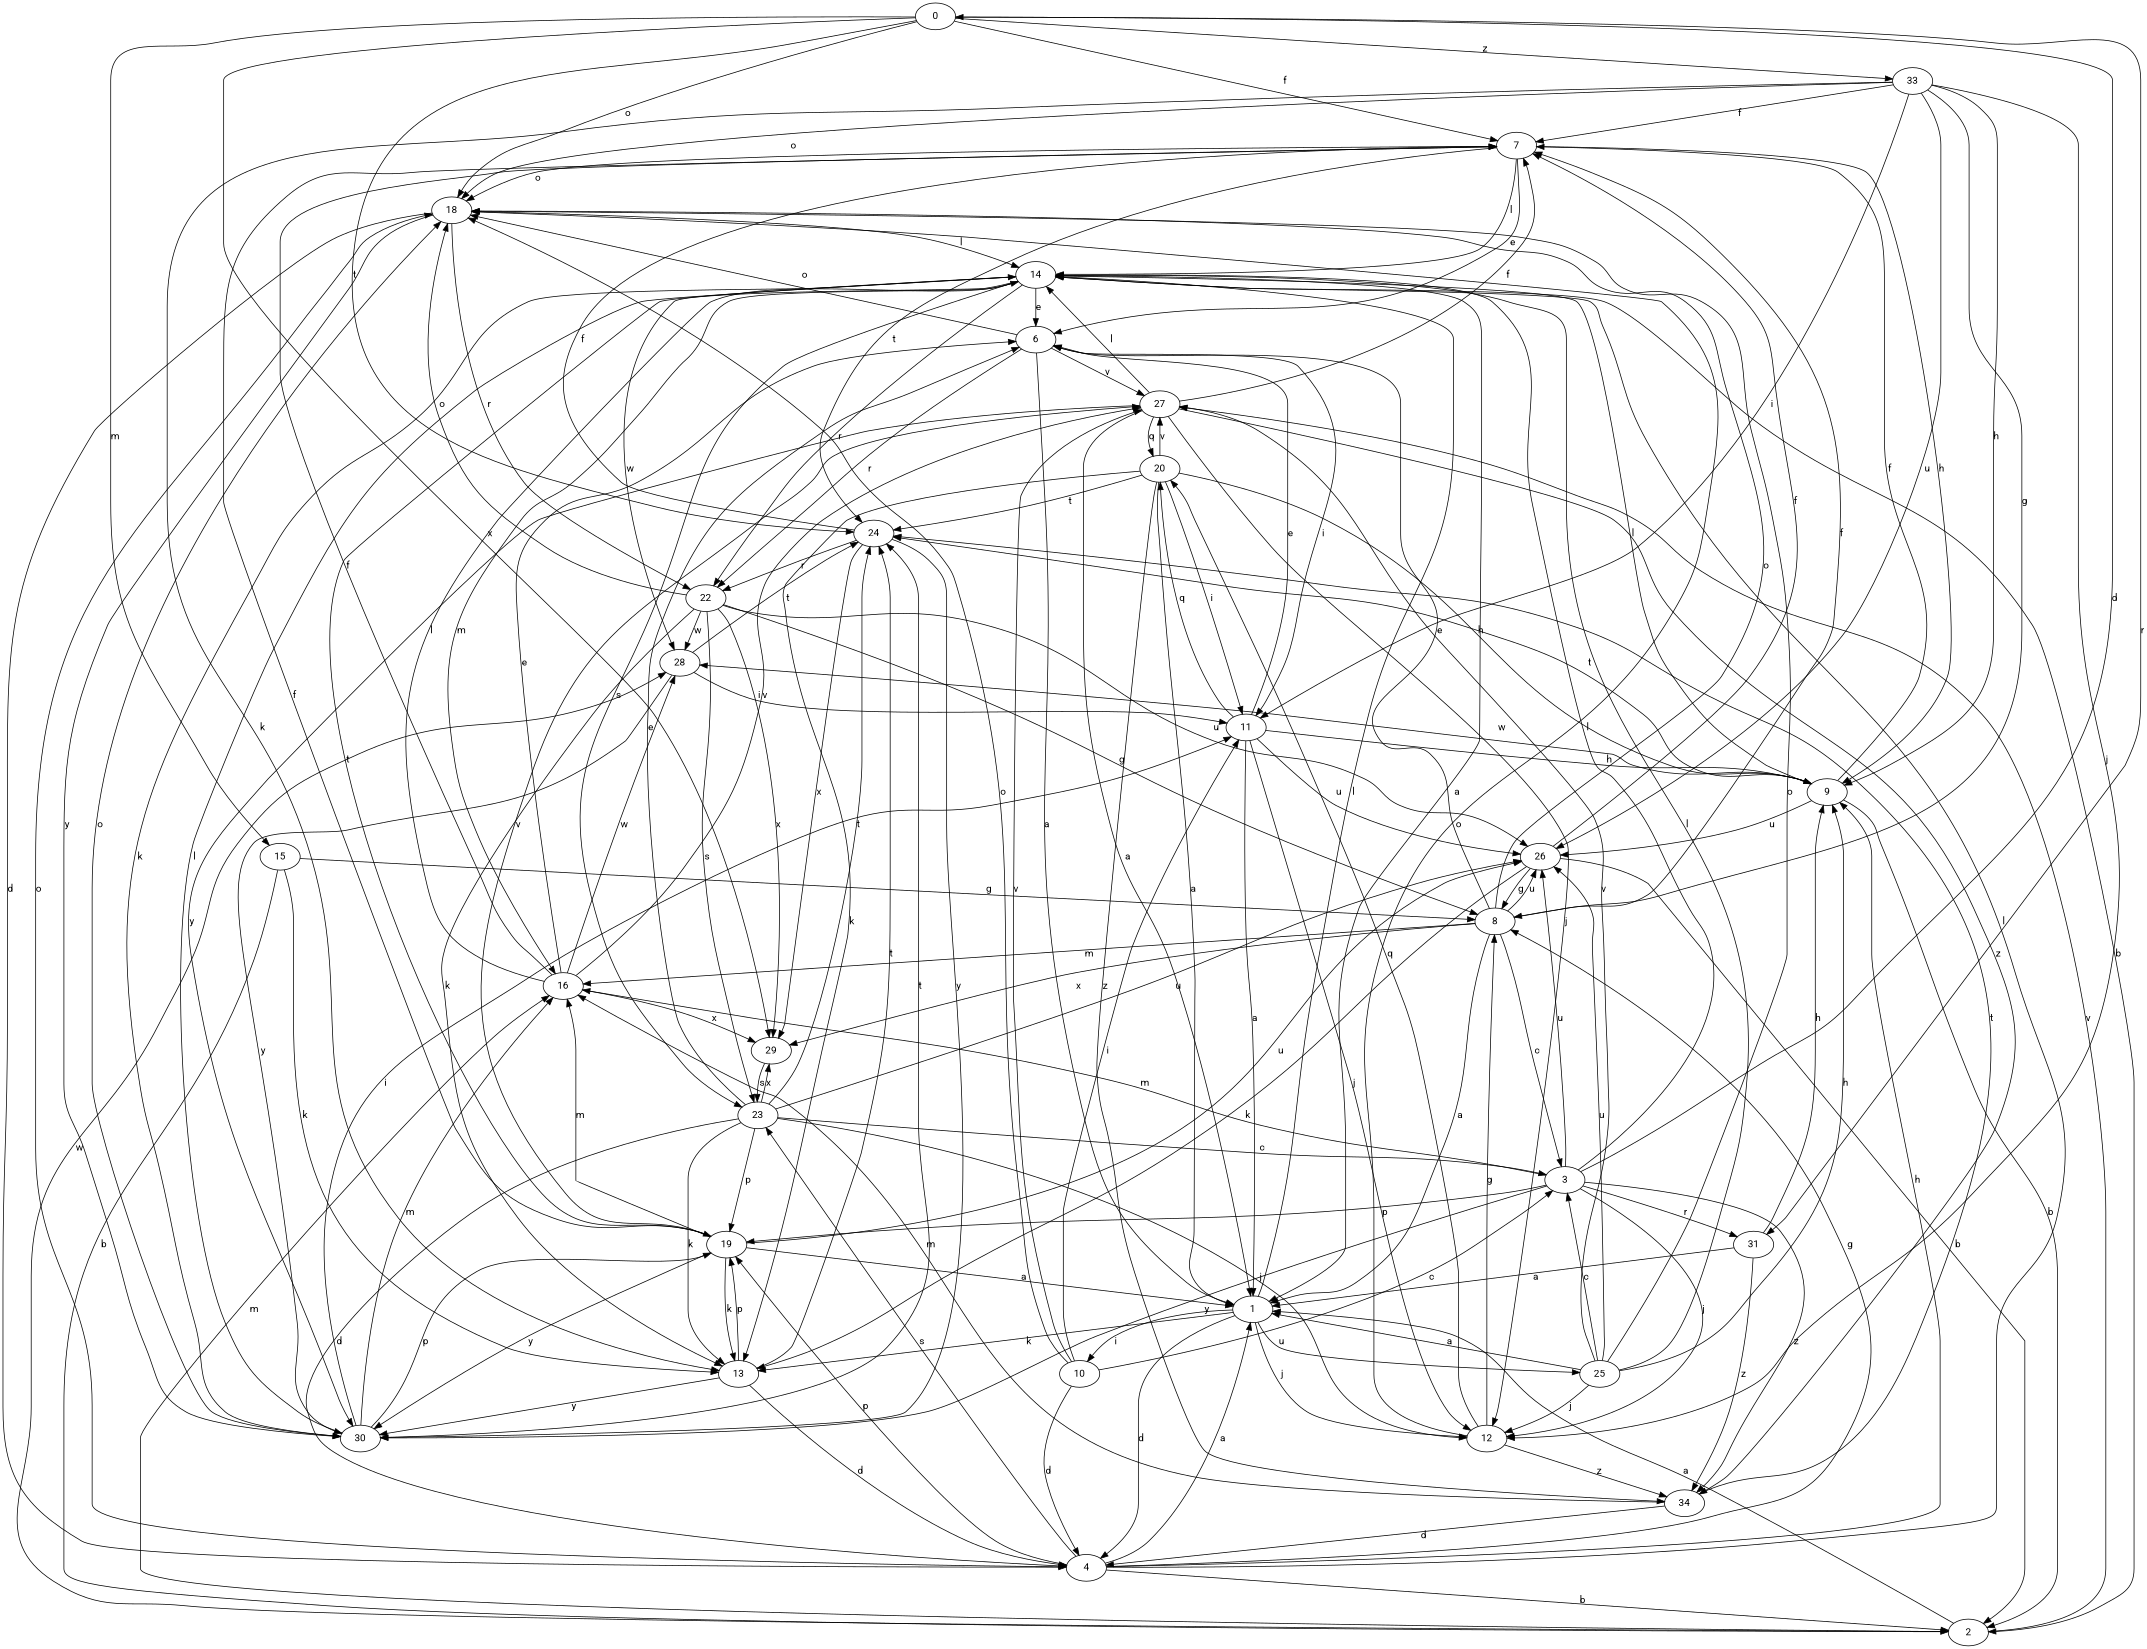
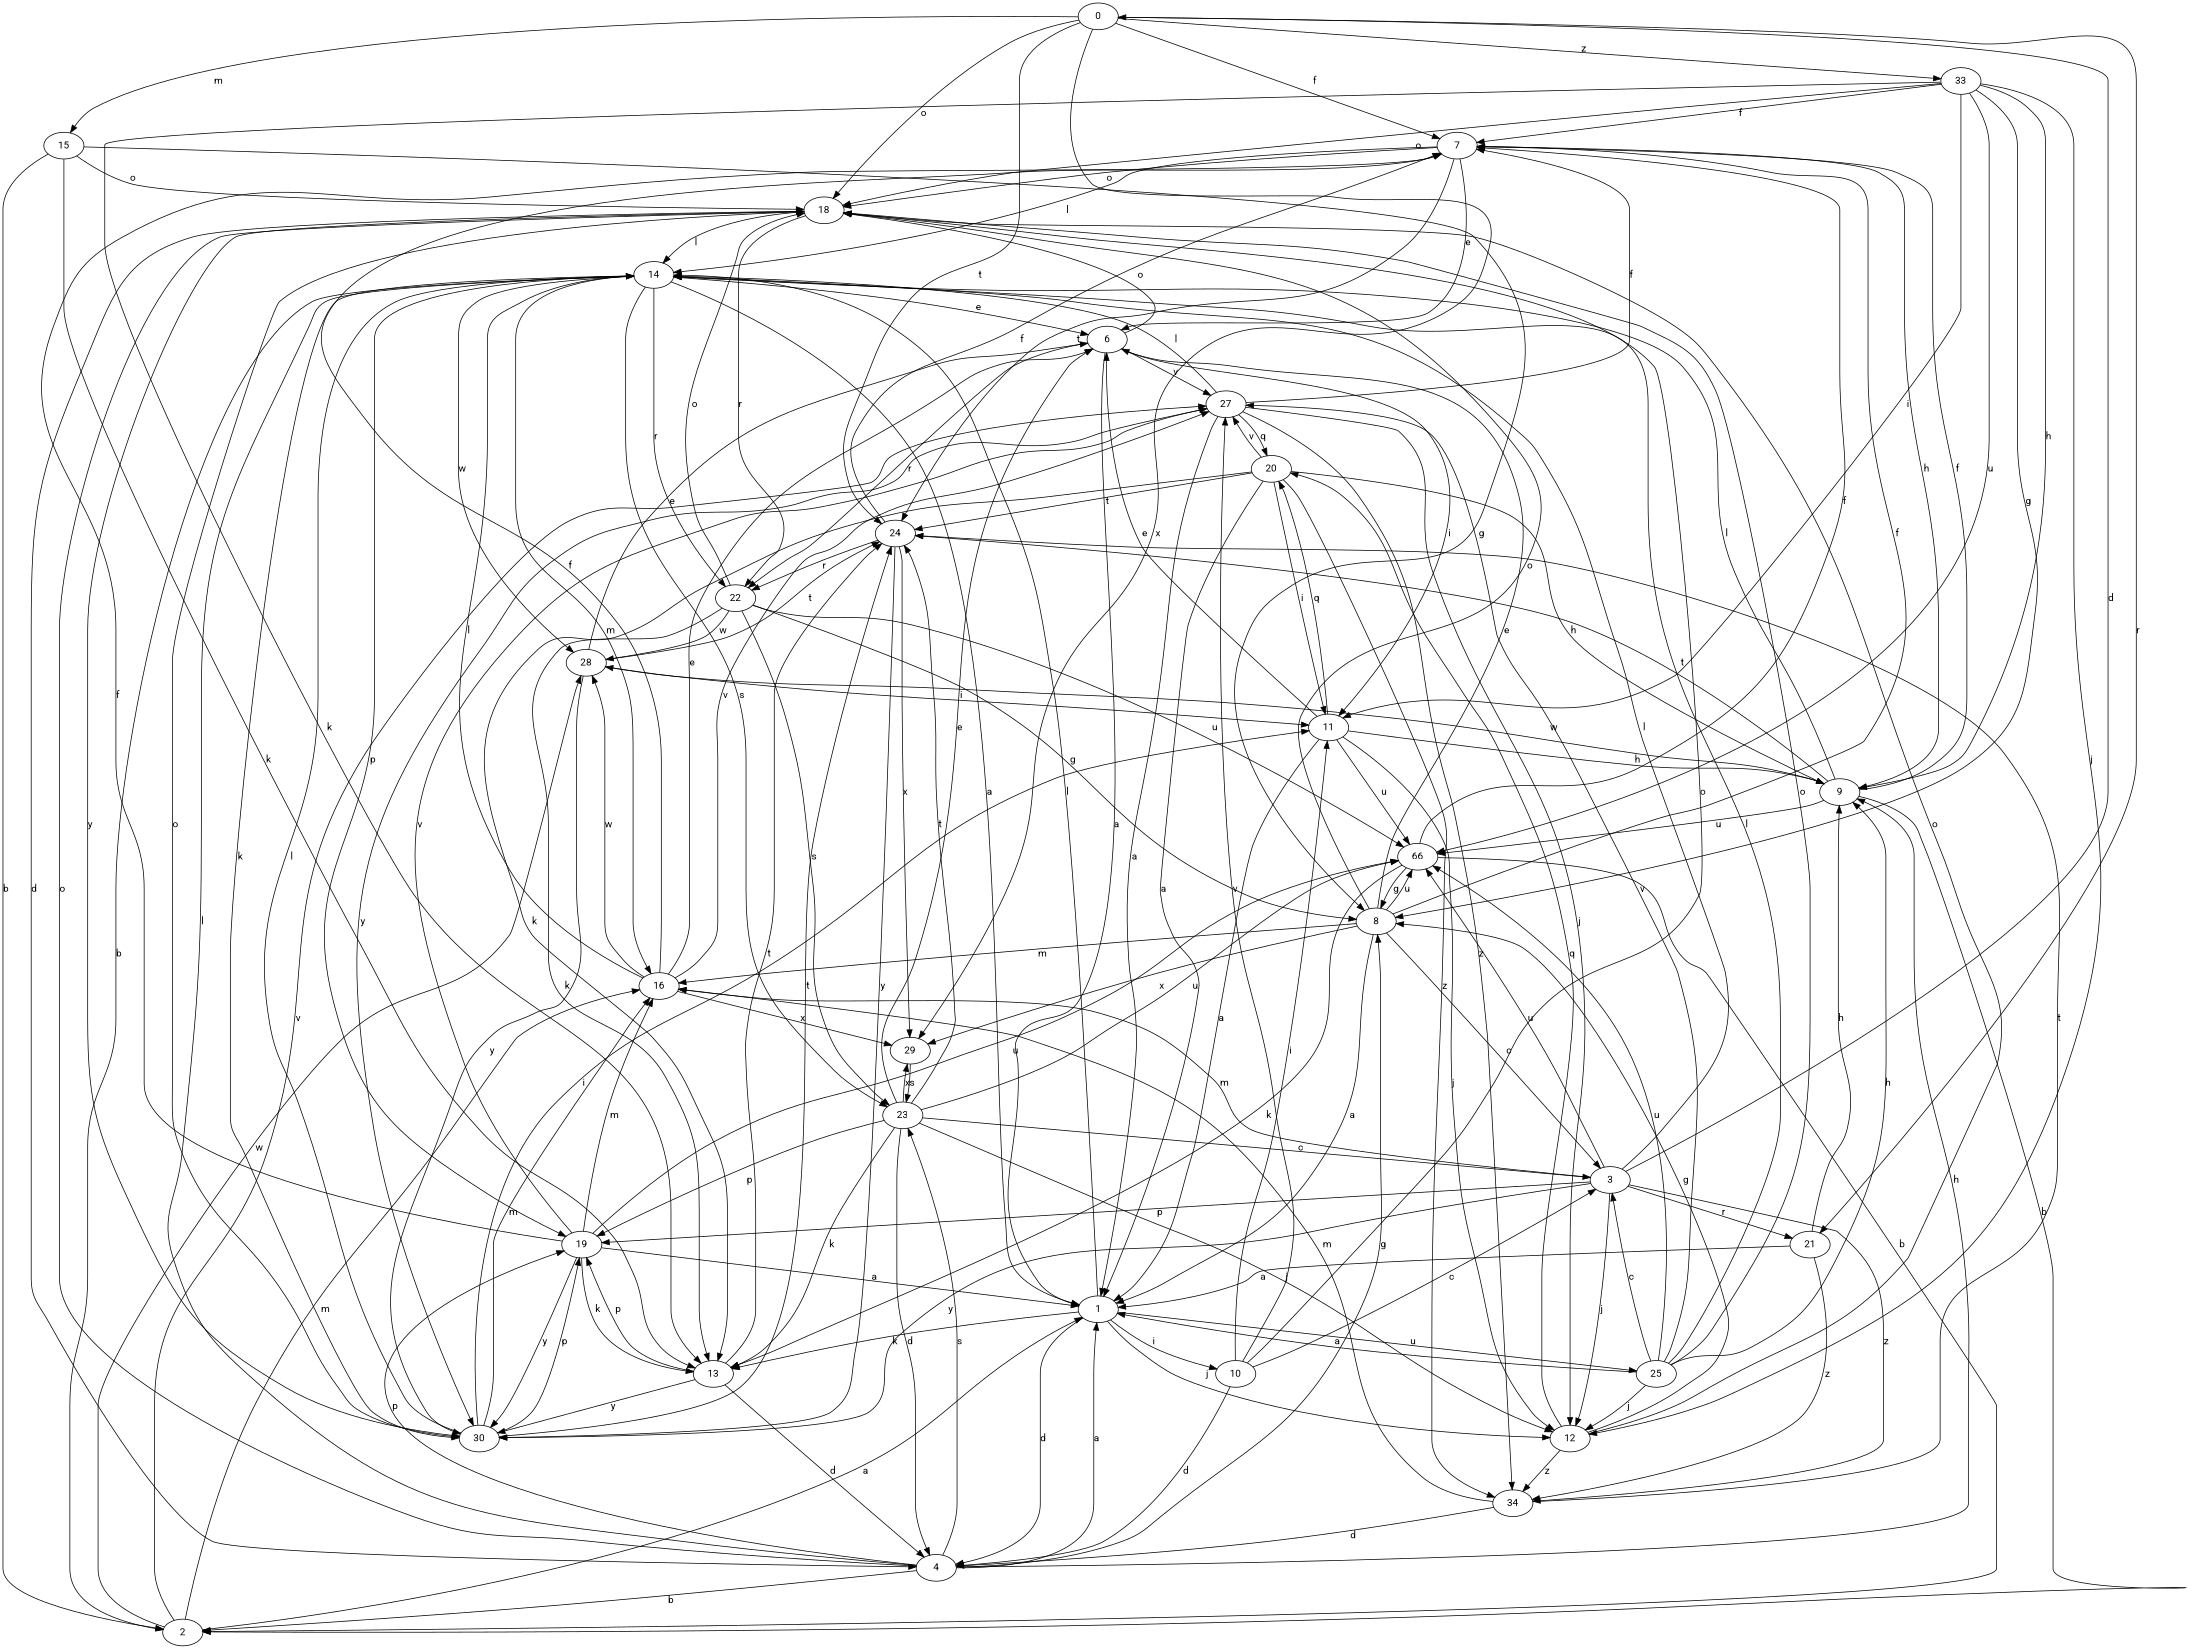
edge "15" -> "18": added, label "o"
edge "28" -> "6": added, label "e"
edge "14" -> "19": label "t" -> "p"
edge "22" -> "29": removed, label "x"
node "26": label "26" -> "66"
node "31": label "31" -> "21"
